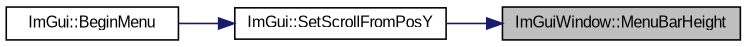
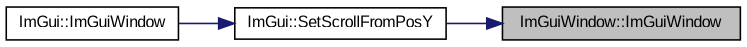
node "ImGui::BeginMenu": label "ImGui::BeginMenu" -> "ImGui::ImGuiWindow"
node "ImGuiWindow::MenuBarHeight": label "ImGuiWindow::MenuBarHeight" -> "ImGuiWindow::ImGuiWindow"
